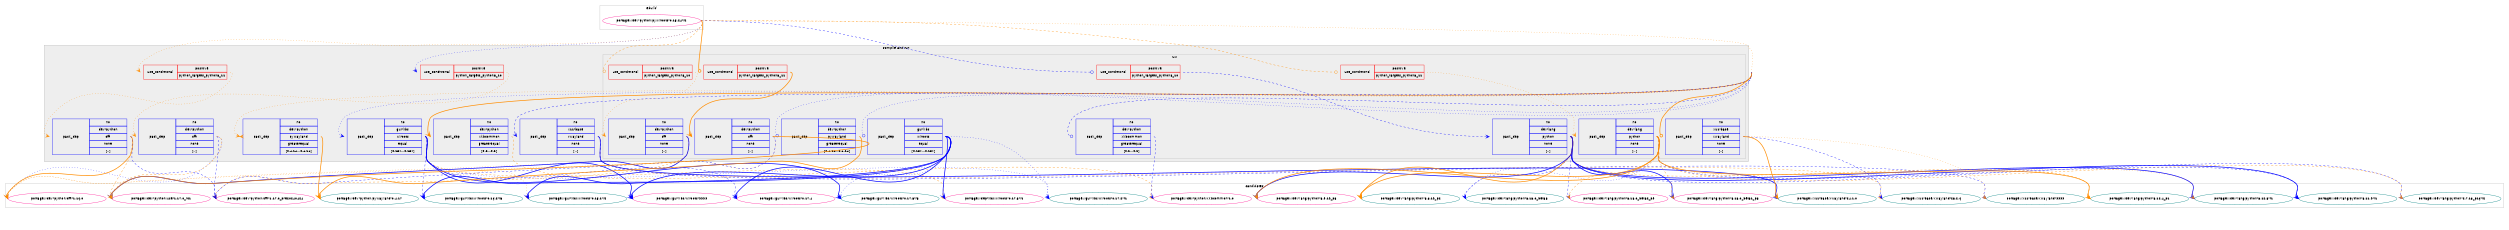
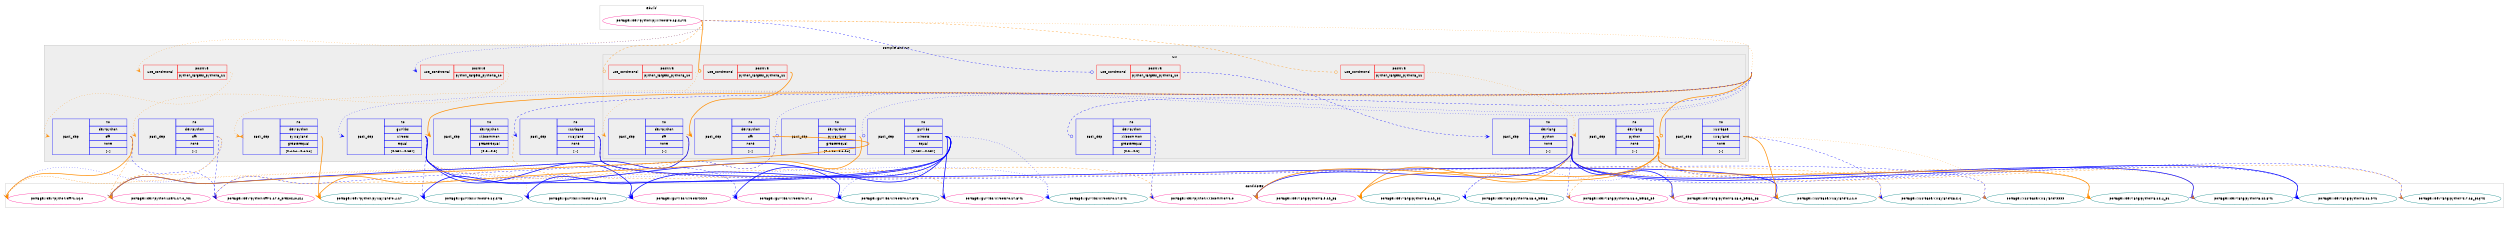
node "portage://dep-libs/wlroots-0.17.3-r1": label "portage://dep-libs/wlroots-0.17.3-r1" -> "portage://gui-libs/wlroots-0.17.3-r1"
